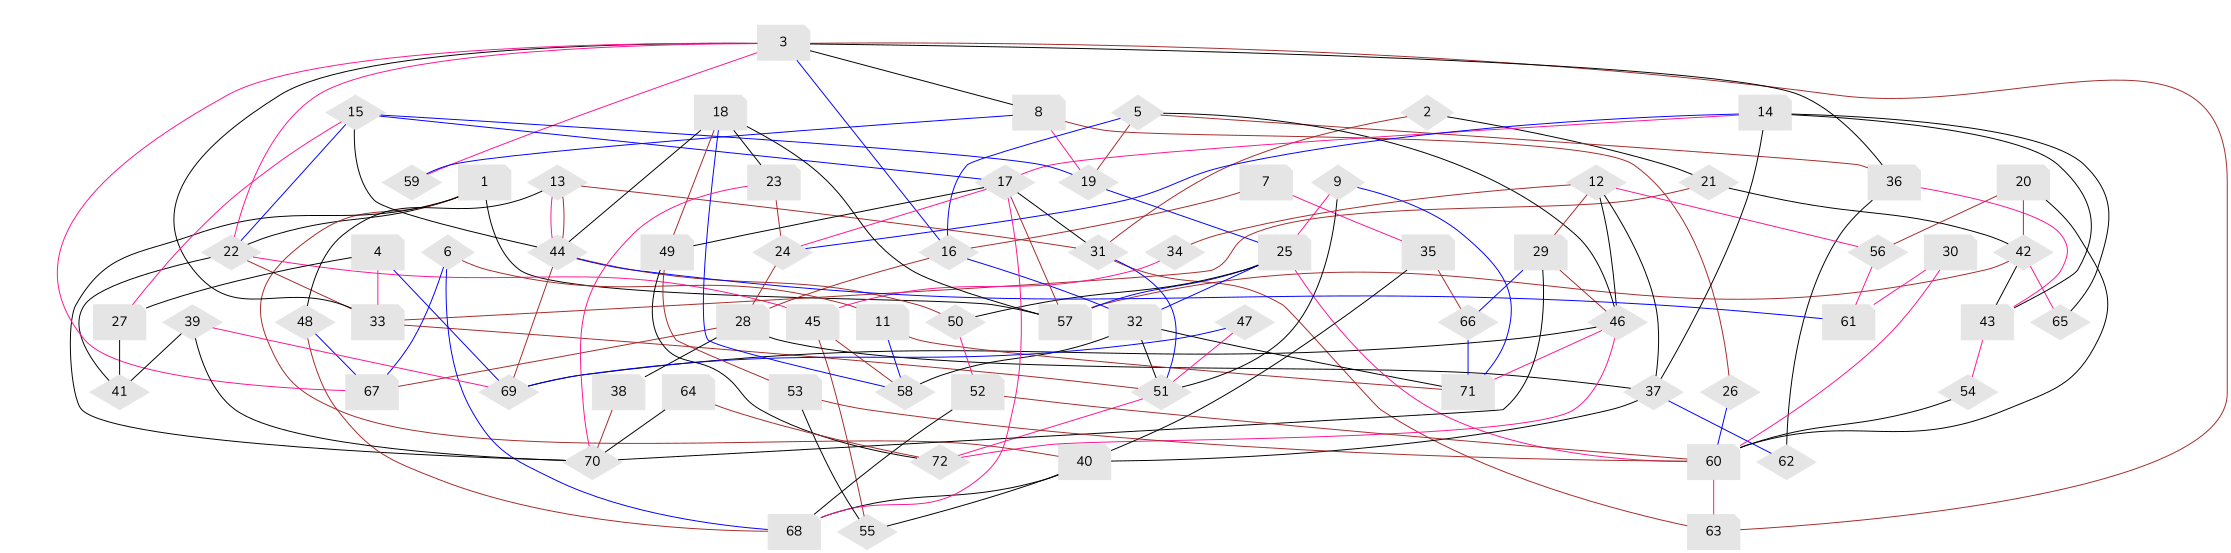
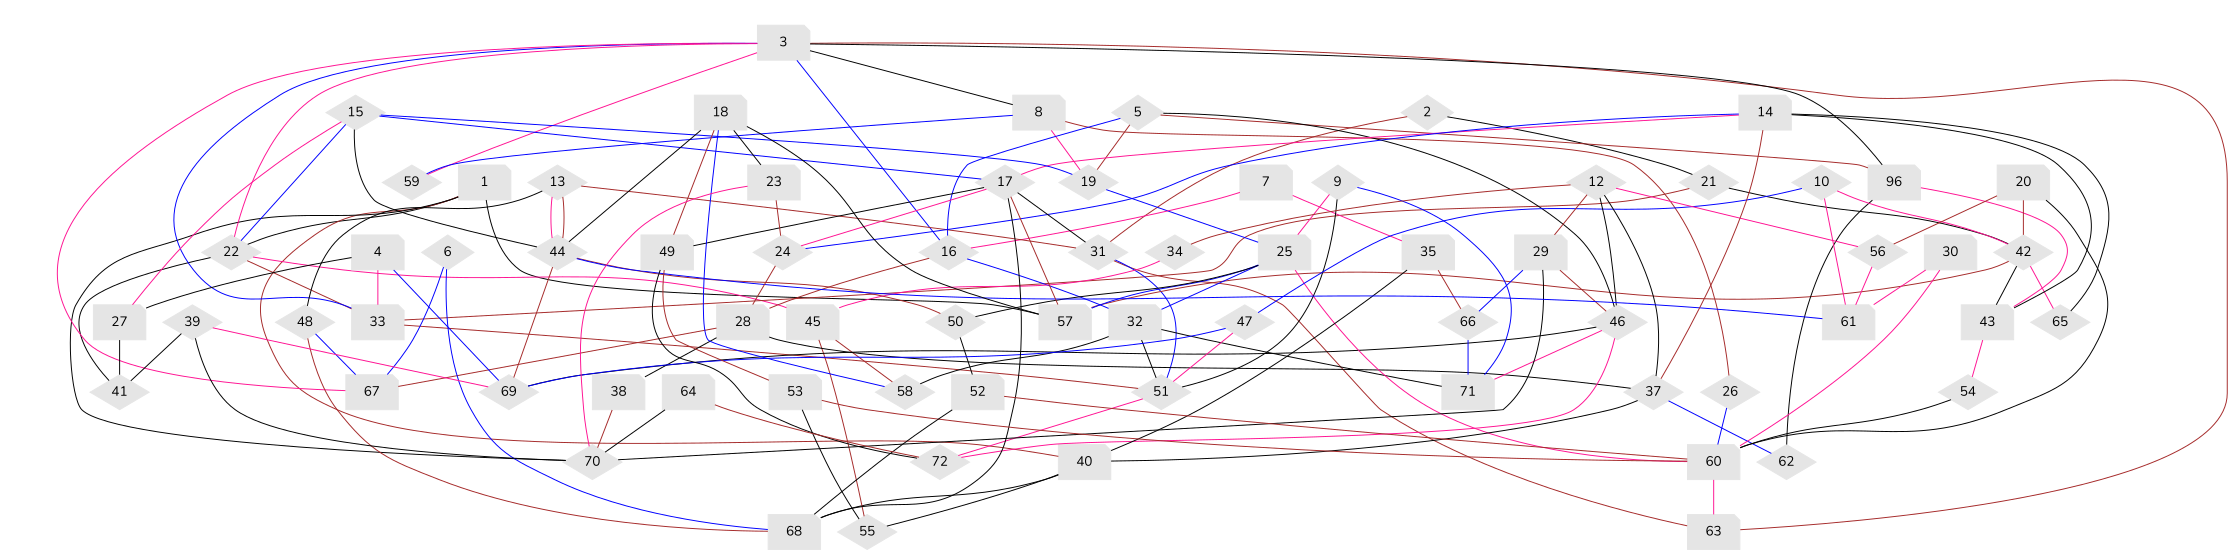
edge "3" -- "33": color black -> blue
node "10": added
node "36": label "36" -> "96"
edge "7" -- "16": color brown -> deeppink
edge "14" -- "37": color black -> brown
node "11": removed
edge "50" -- "52": color deeppink -> black
edge "17" -- "68": color deeppink -> black
